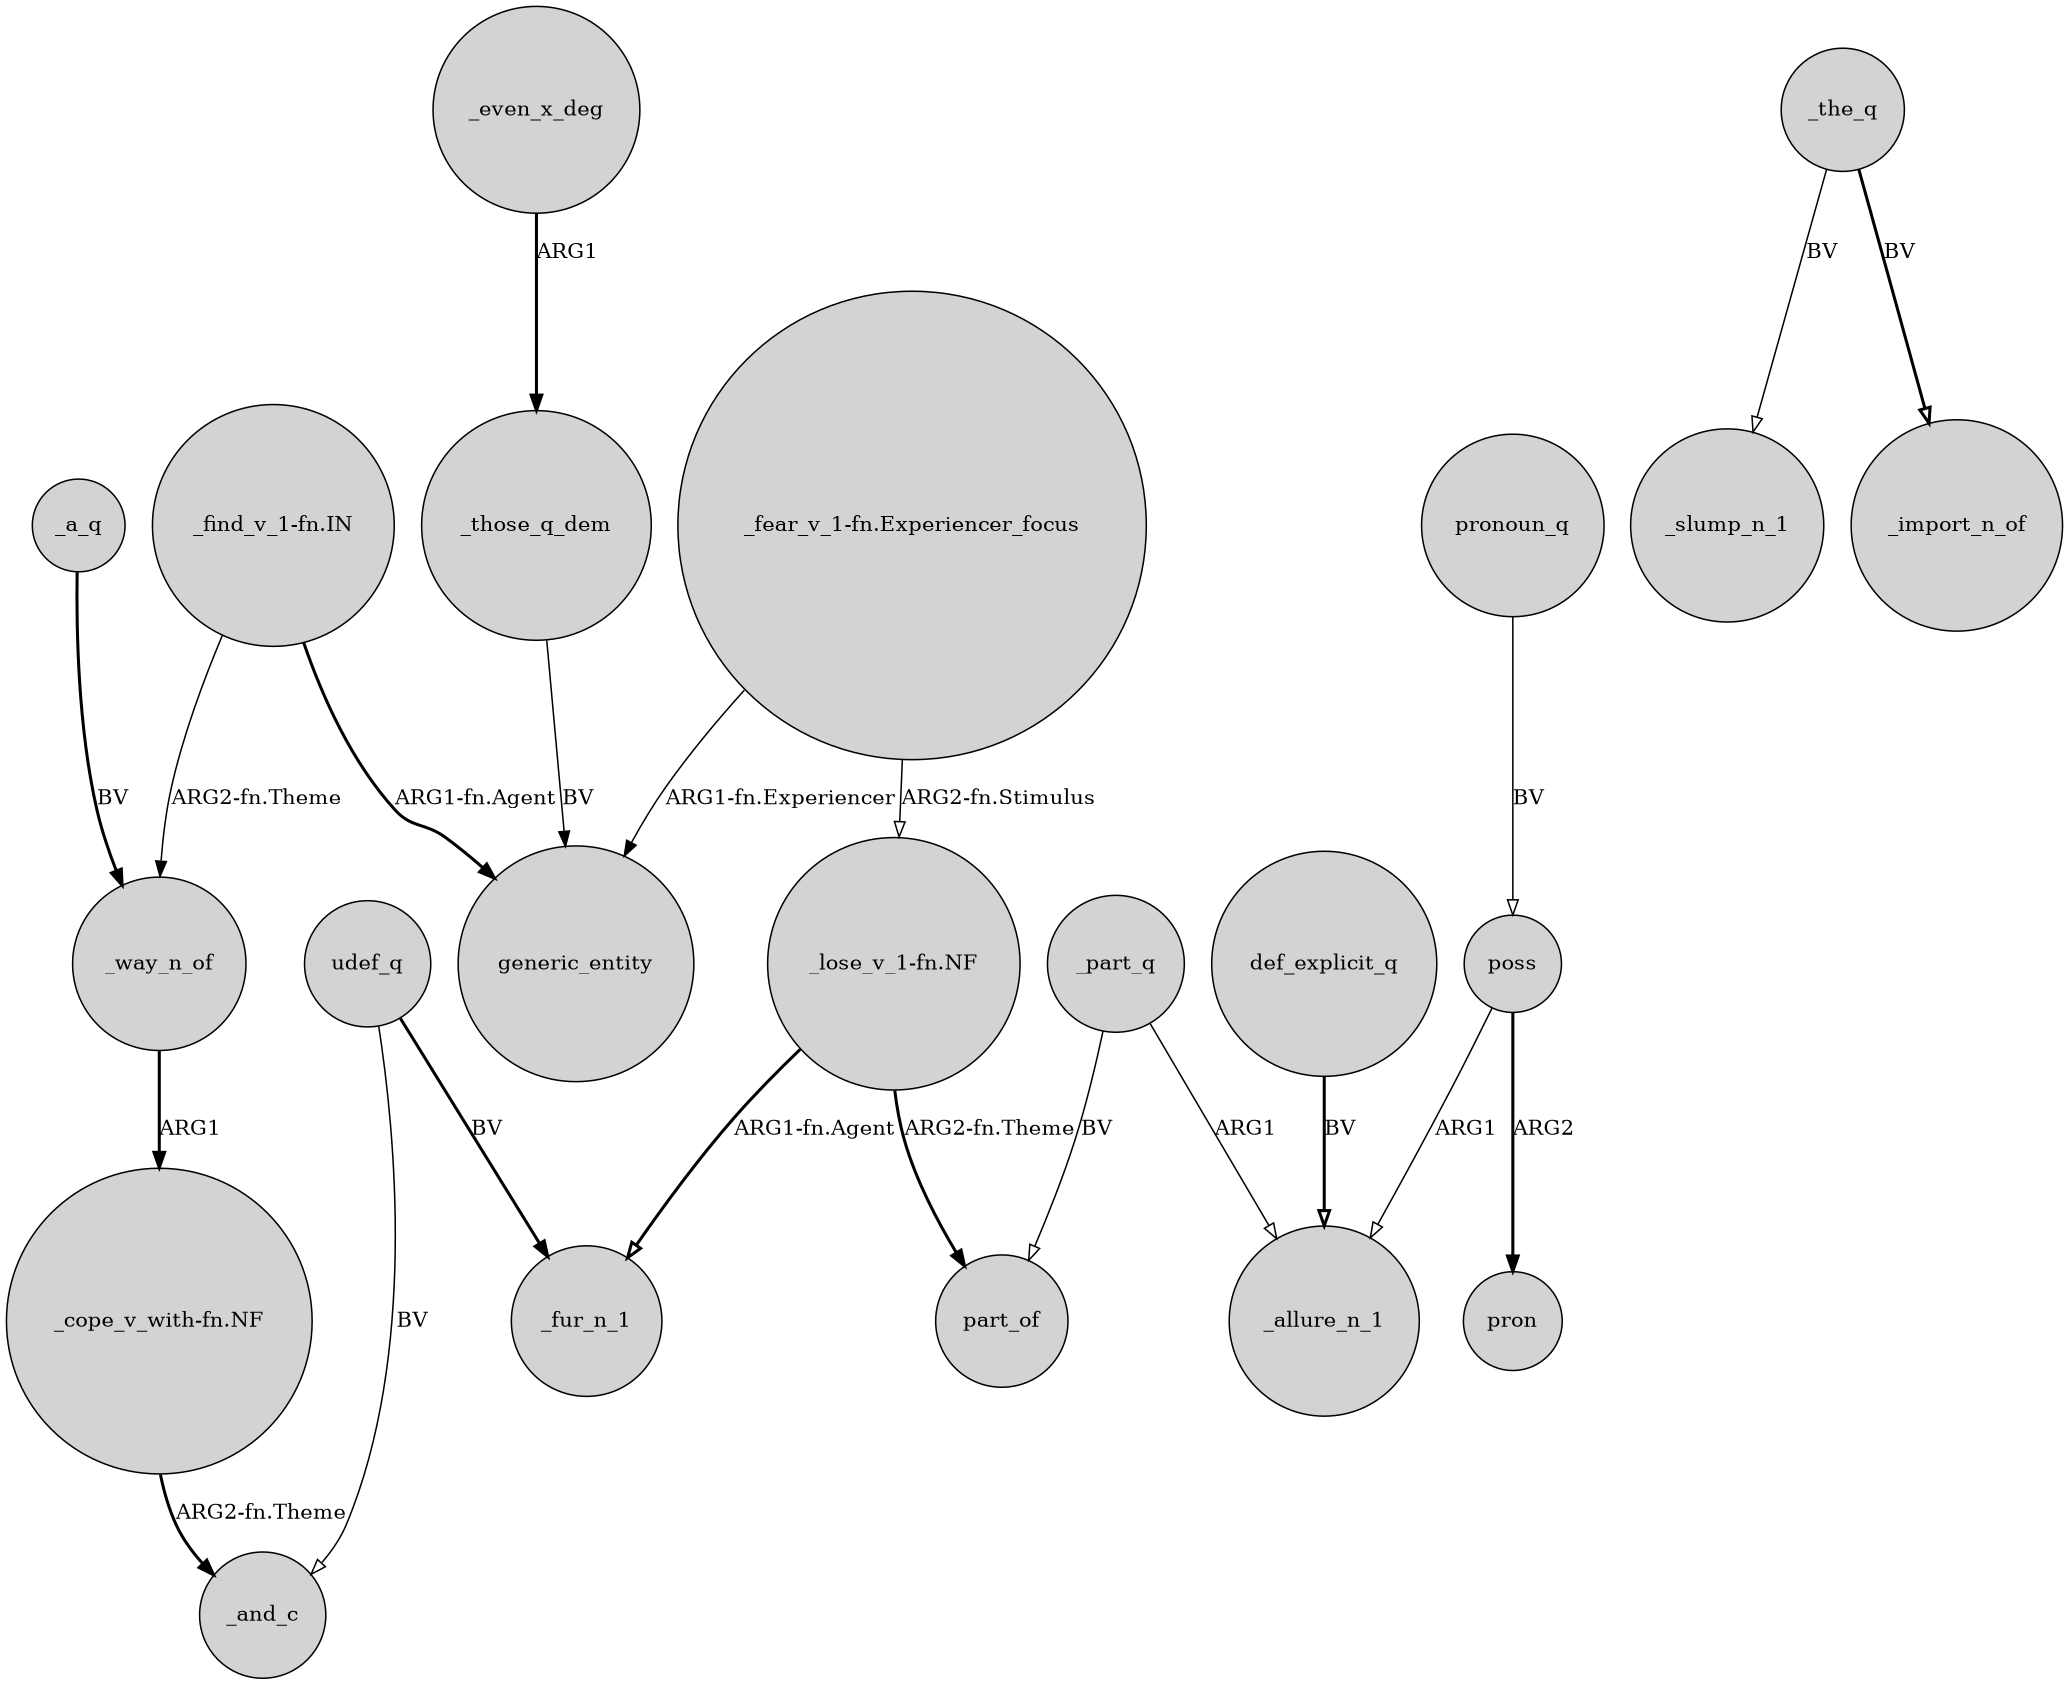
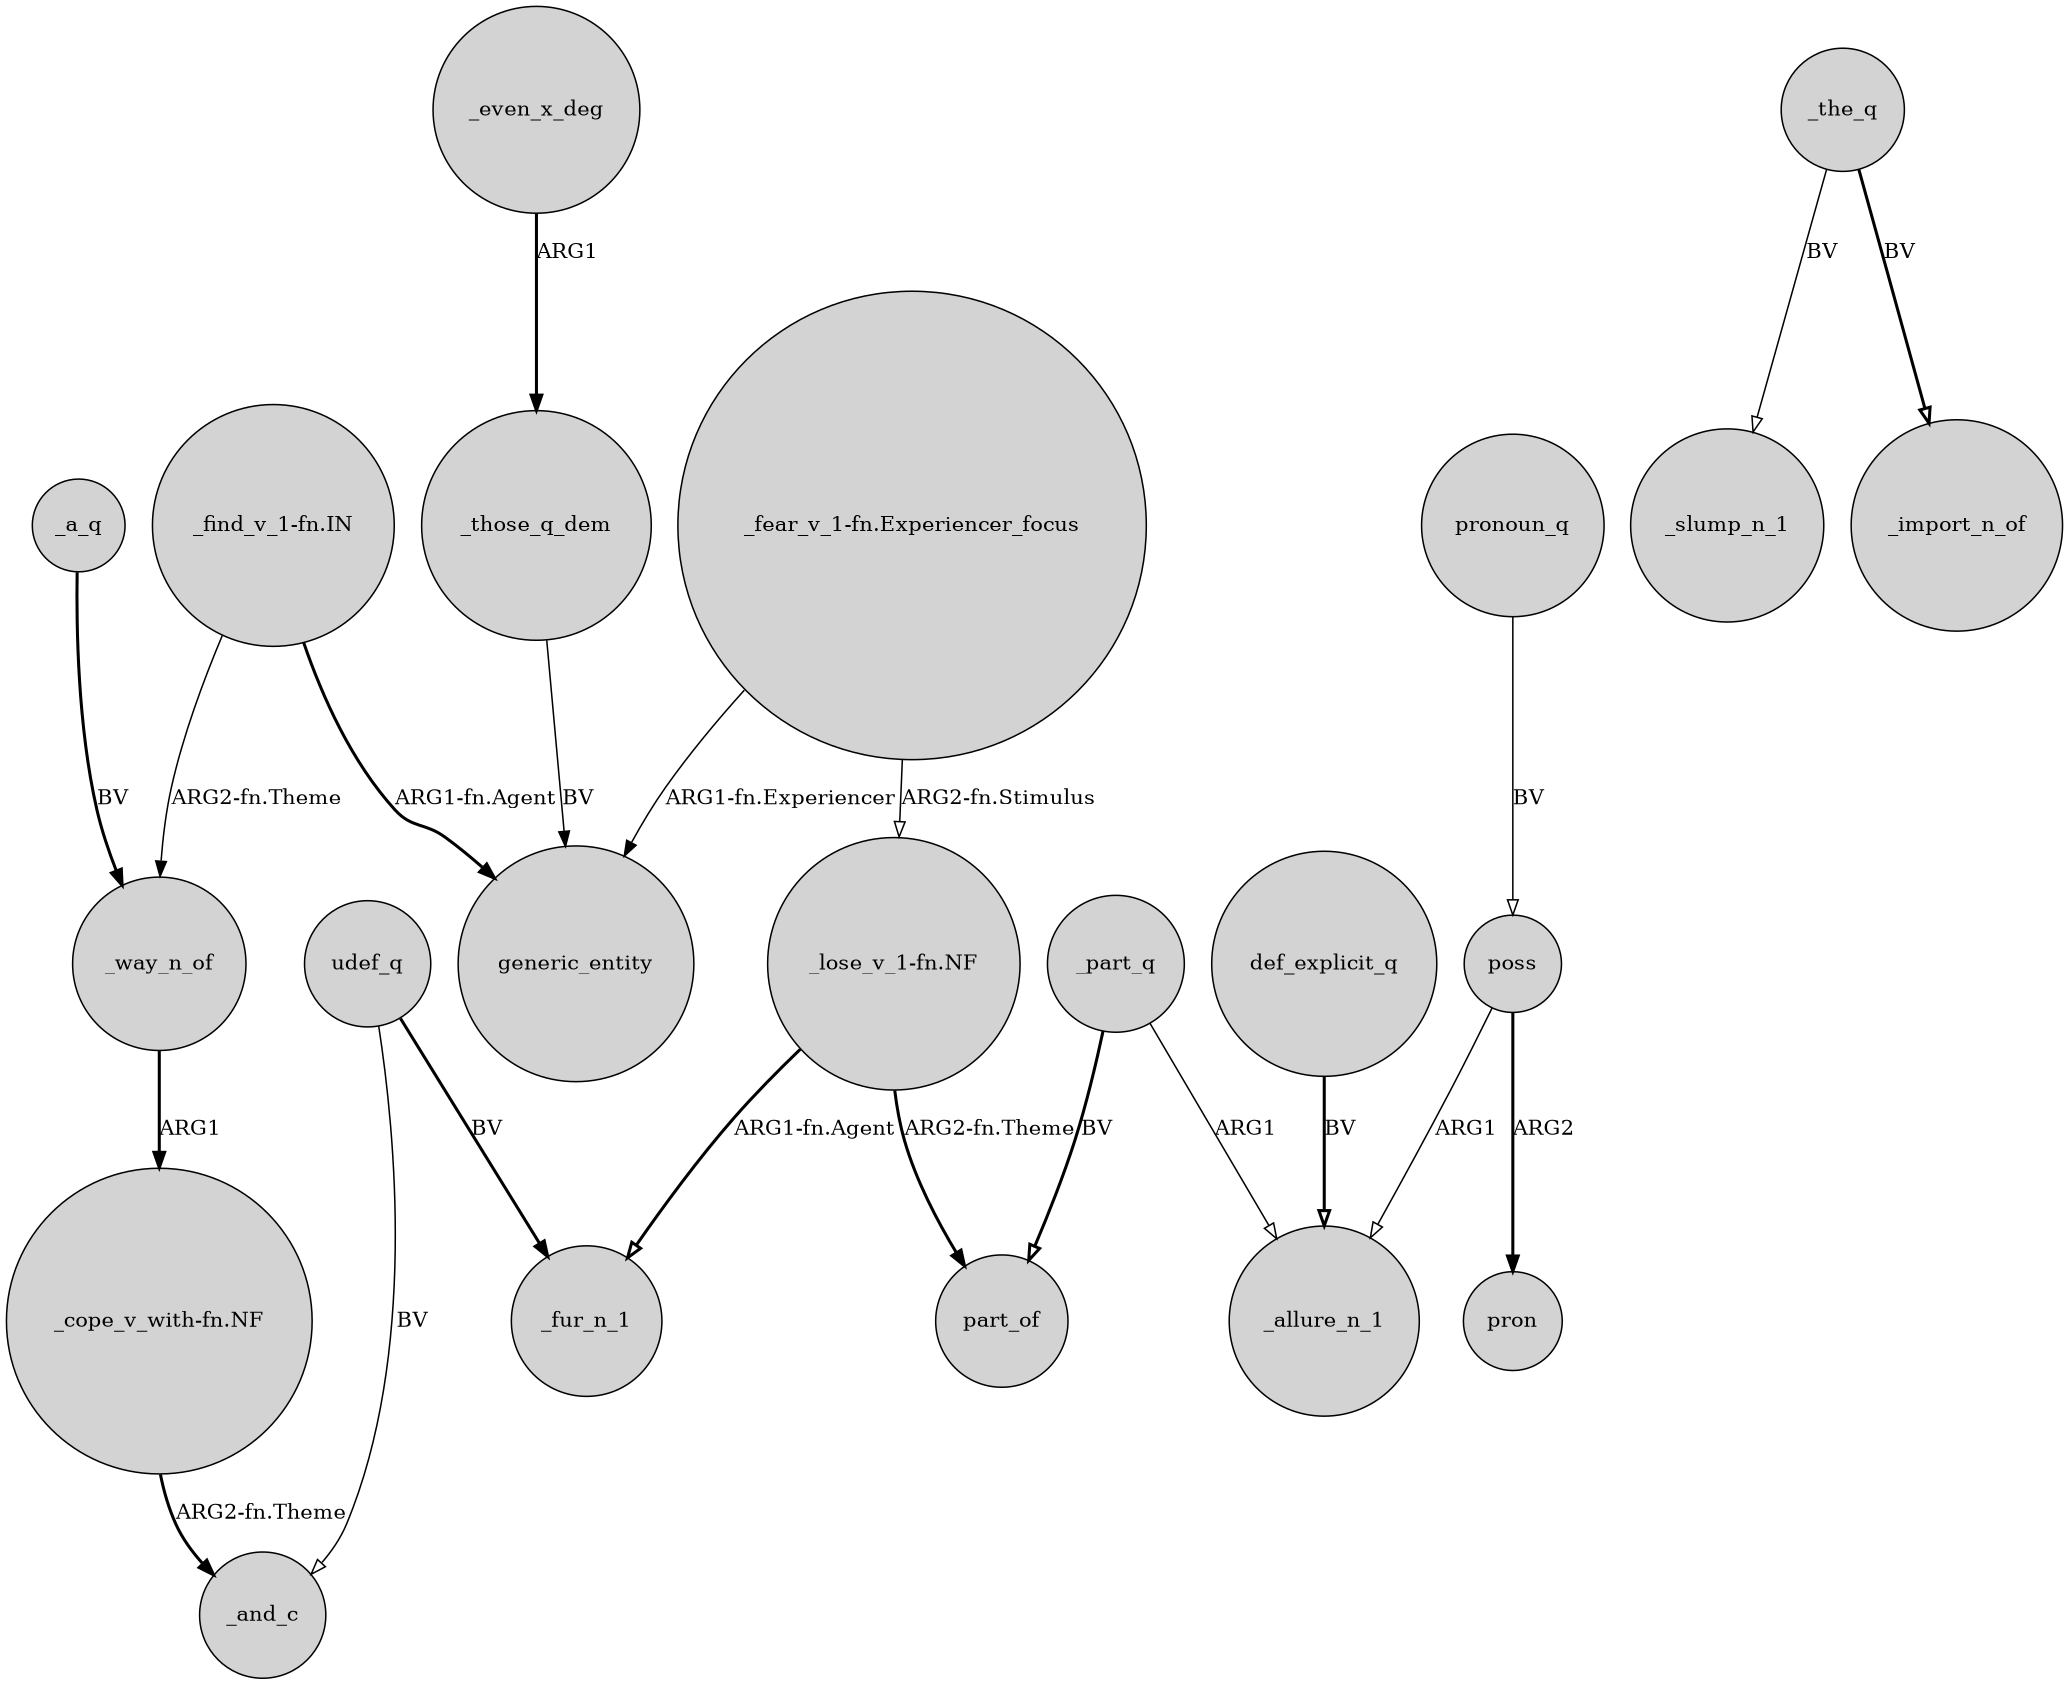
edge "_part_q" -> "part_of": style solid -> bold
